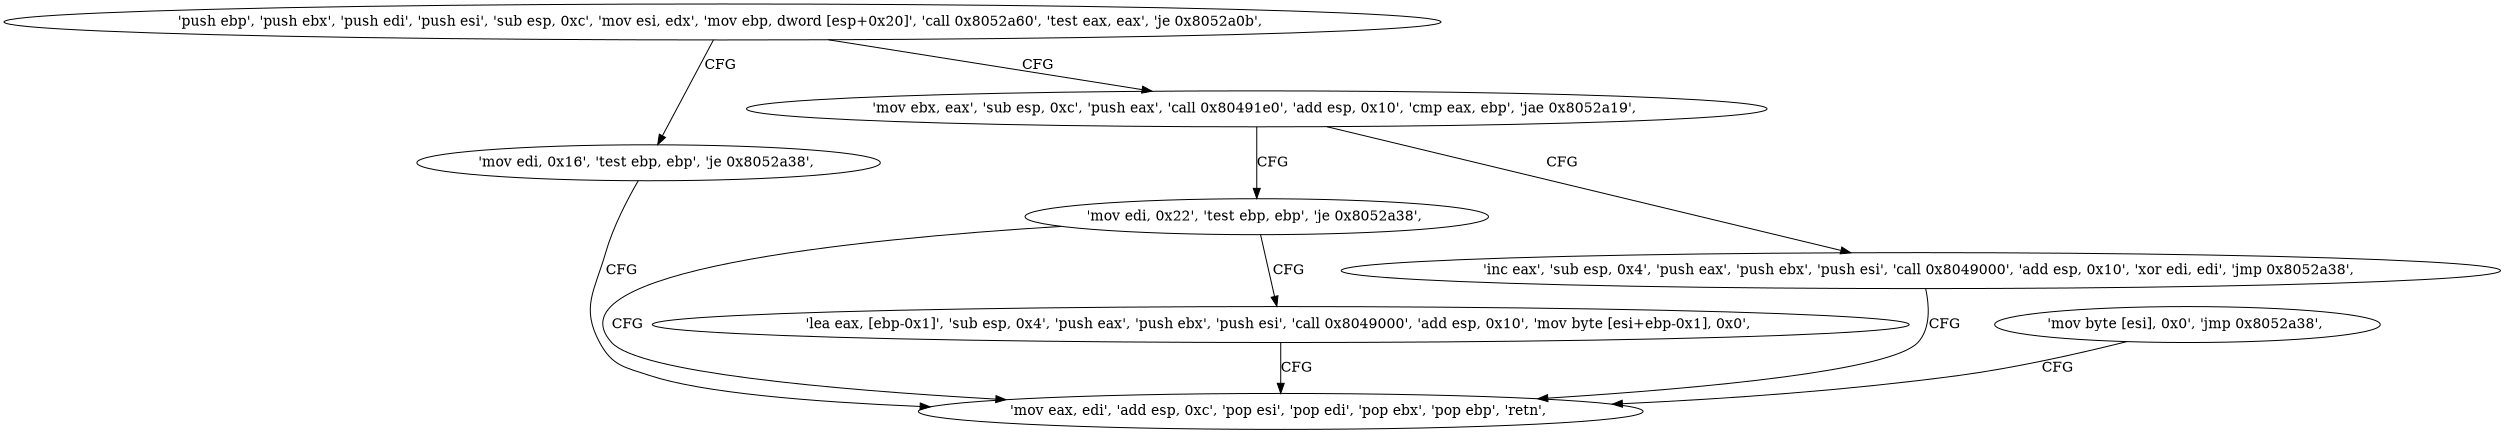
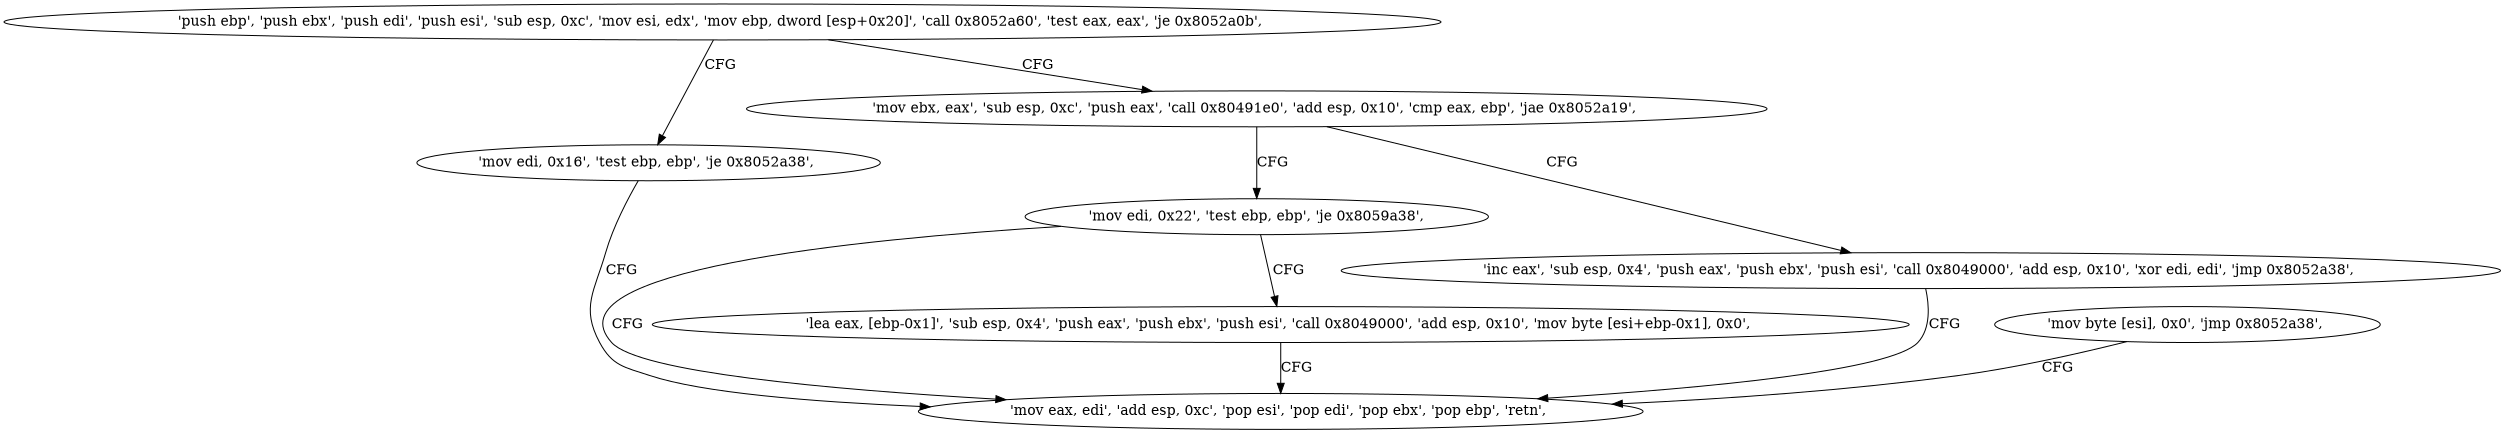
node "'mov edi, 0x22', 'test ebp, ebp', 'je 0x8052a38',": label "'mov edi, 0x22', 'test ebp, ebp', 'je 0x8052a38'," -> "'mov edi, 0x22', 'test ebp, ebp', 'je 0x8059a38',"
